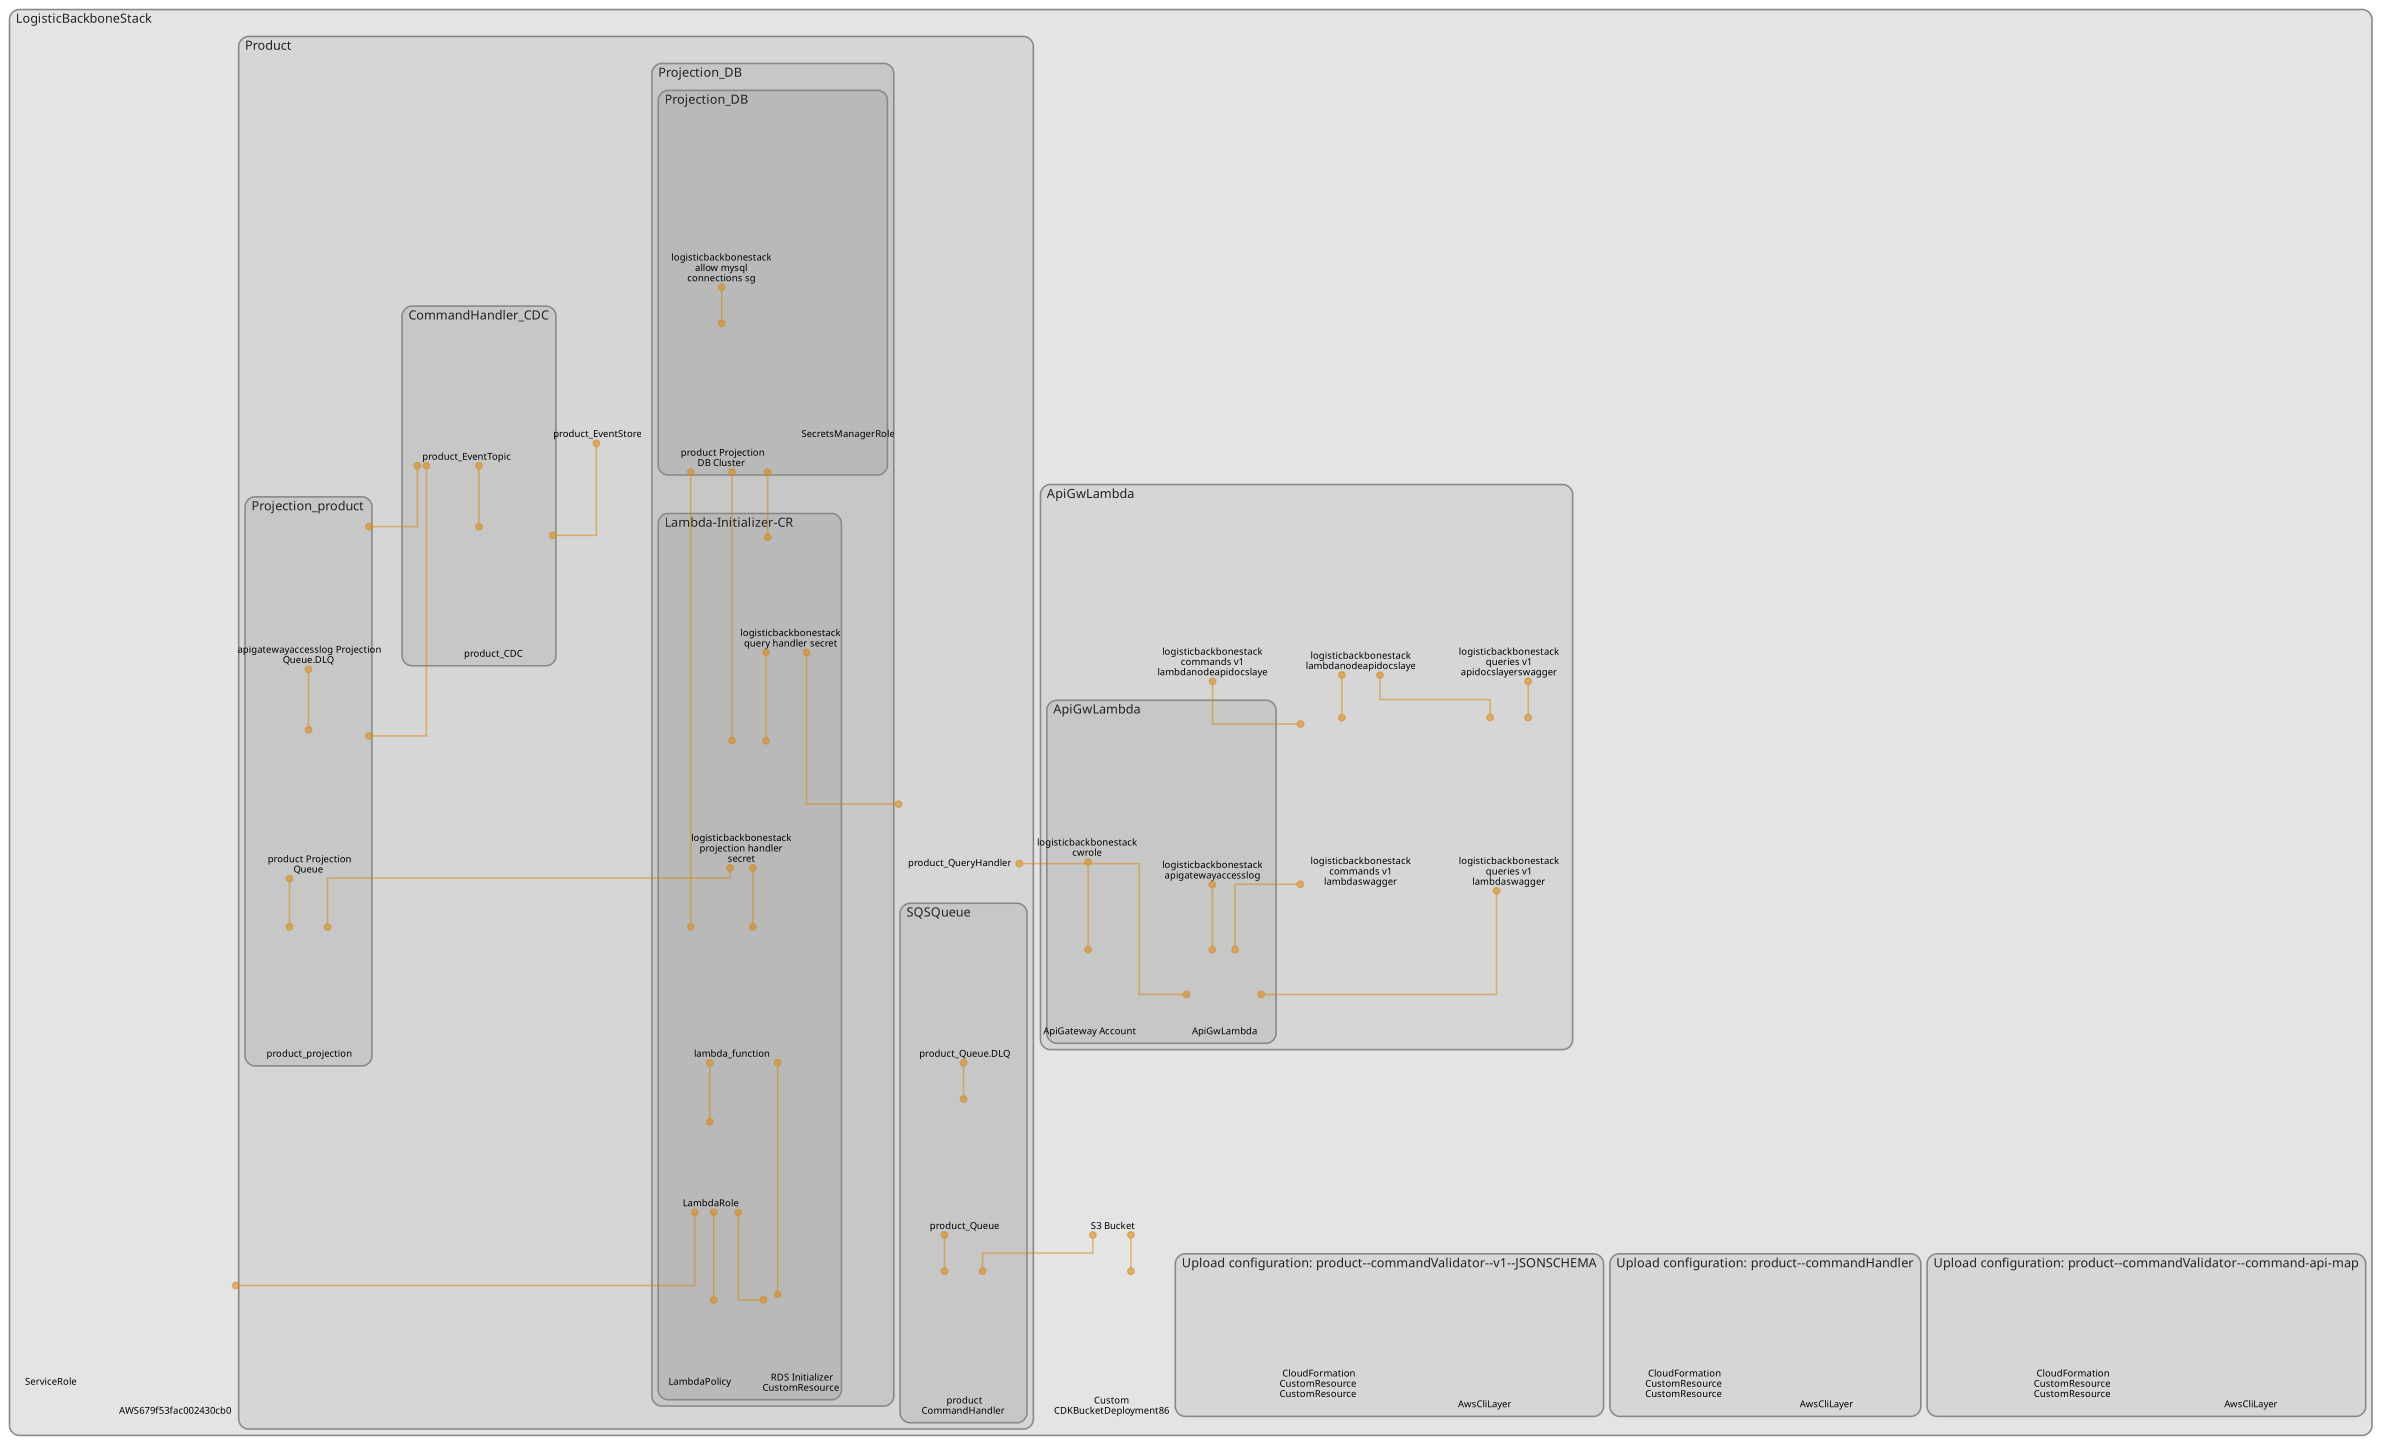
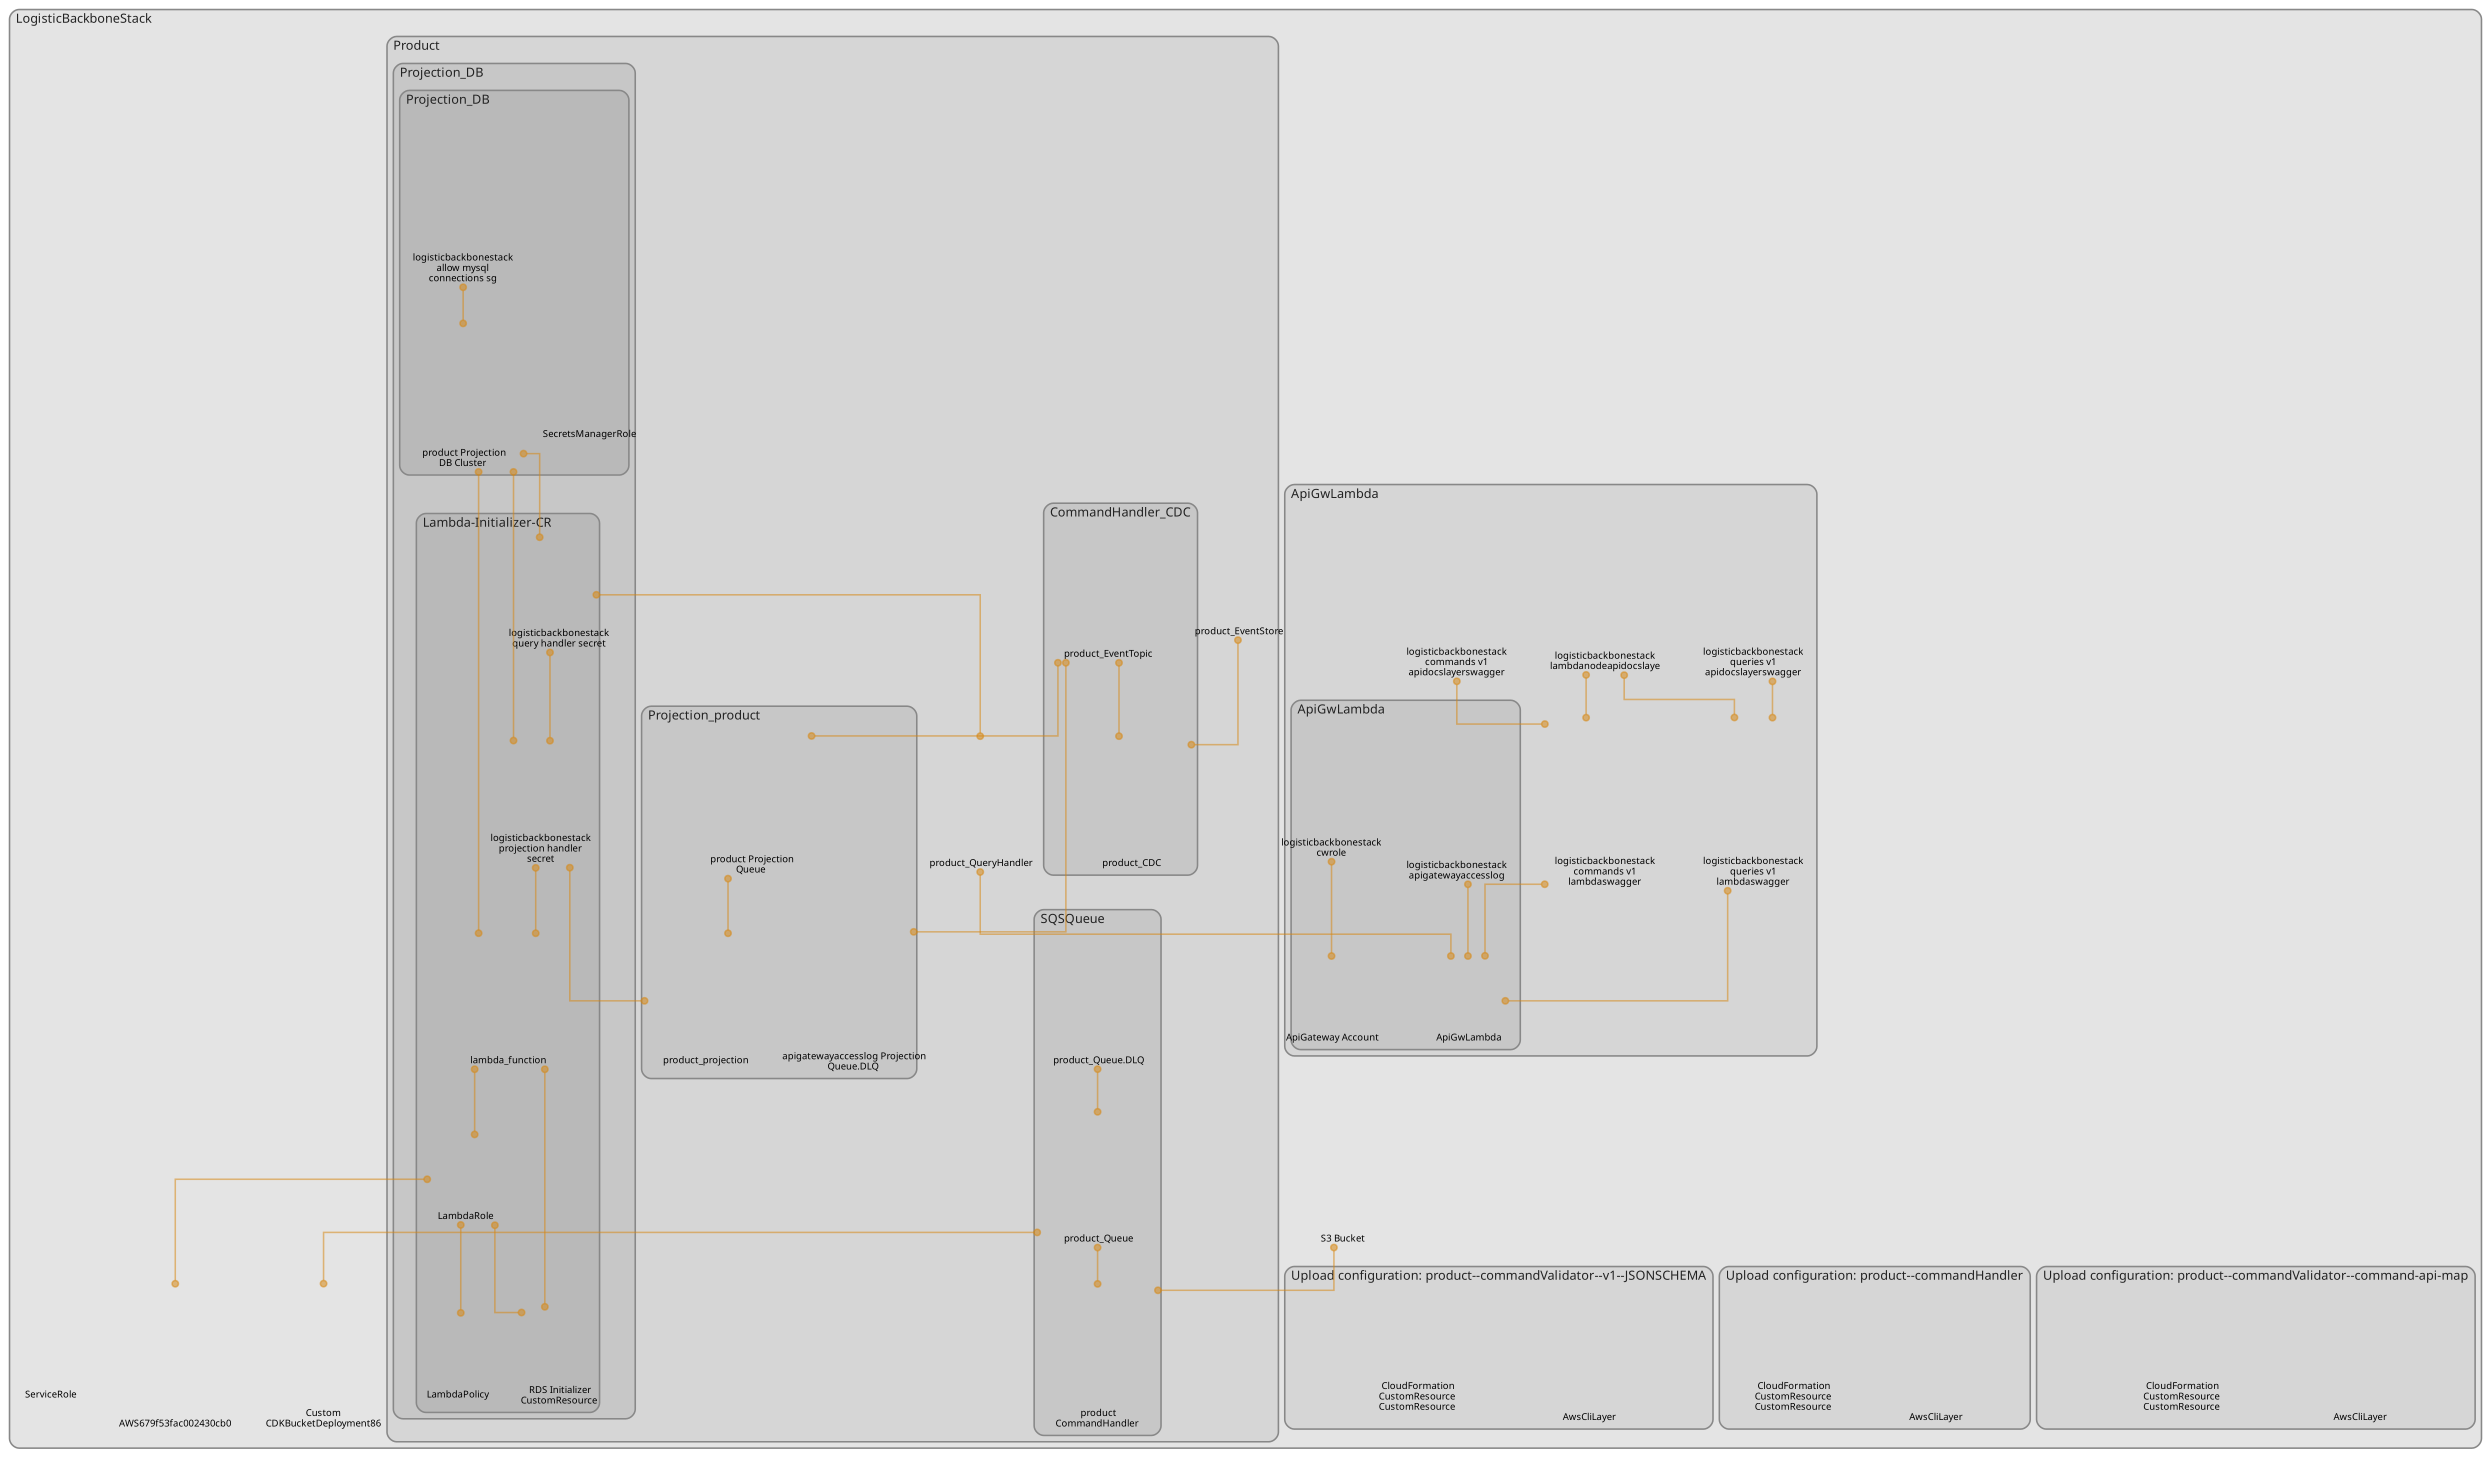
node "logisticbackbonestack commands v1 lambdanodeapidocslaye": label "logisticbackbonestack commands v1 lambdanodeapidocslaye" -> "logisticbackbonestack commands v1 apidocslayerswagger"
edge "apigatewayaccesslog Projection Queue.DLQ" -- "product Projection Queue": removed
edge "S3 Bucket" -- "Custom CDKBucketDeployment86": now "product_Queue" -- "Custom CDKBucketDeployment86"
